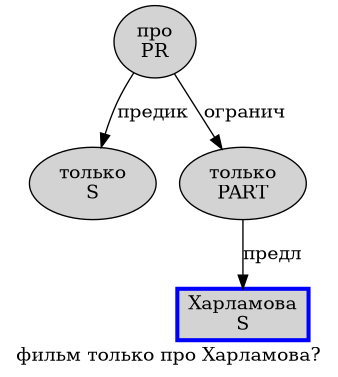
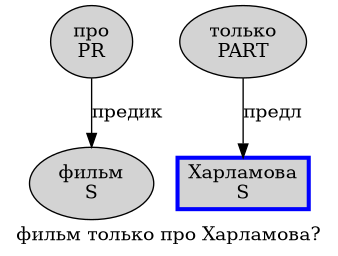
edge "про PR" -> "только PART": removed, label "огранич"
node "только S": label "только S" -> "фильм S"
